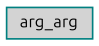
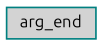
node "arg_arg": label "arg_arg" -> "arg_end"
